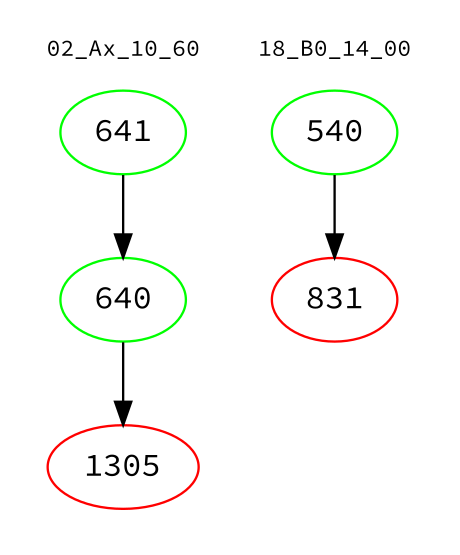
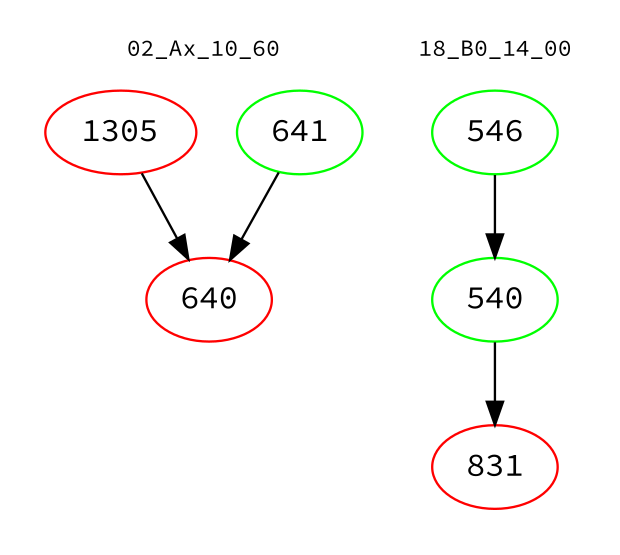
node "546": added
node "640": color green -> red
edge "640" -> "1305": reversed
